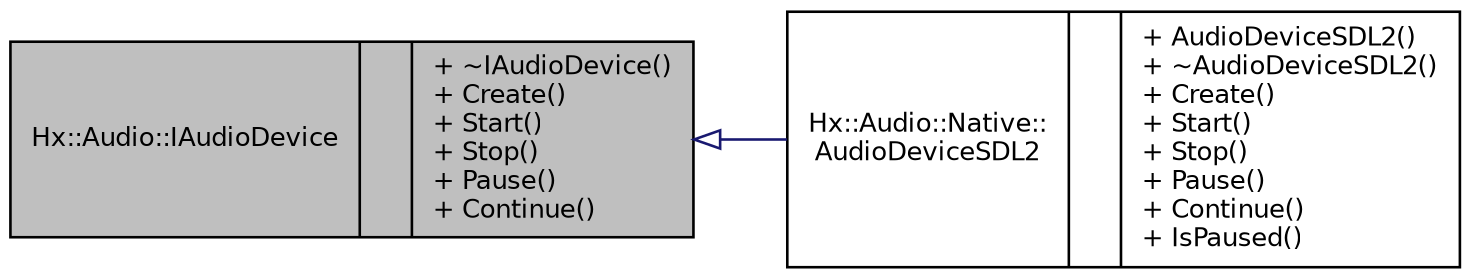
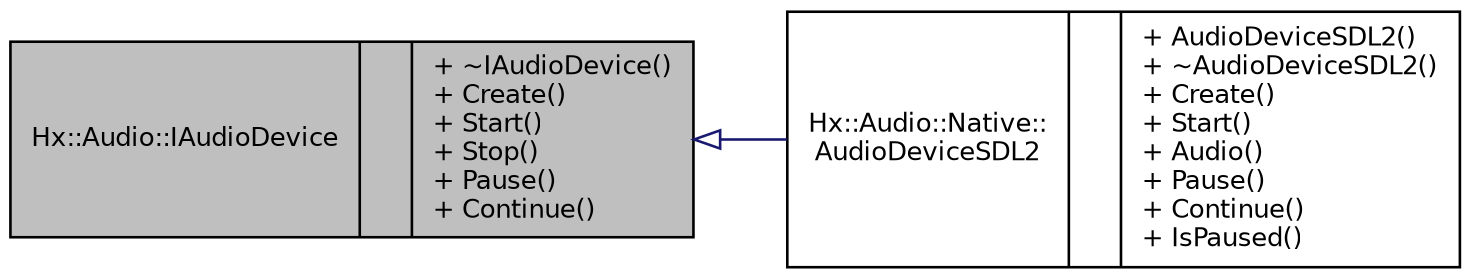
node "Hx::Audio::Native::": text "+ Stop()" -> "+ Audio()"
